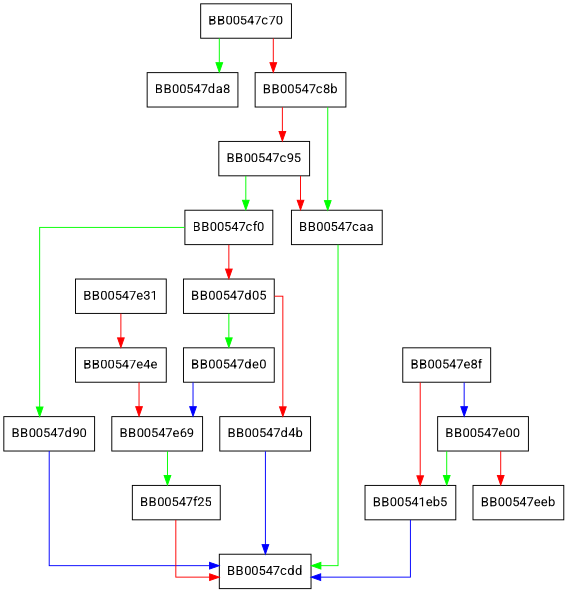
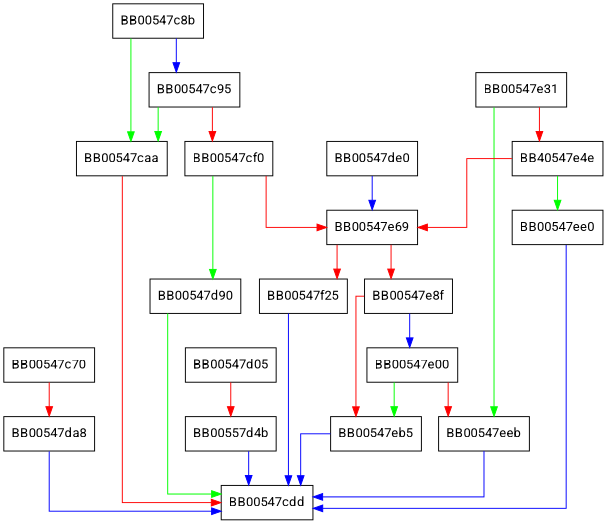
edge "BB00547c70" -> "BB00547da8": color green -> red
edge "BB00547c70" -> "BB00547c8b": removed
edge "BB00547c8b" -> "BB00547c95": color red -> blue
edge "BB00547c95" -> "BB00547cf0": color green -> red
edge "BB00547c95" -> "BB00547caa": color red -> green
node "BB00547ee0": added
edge "BB00547cf0" -> "BB00547d05": now "BB00547cf0" -> "BB00547e69"
edge "BB00547e69" -> "BB00547e8f": added
edge "BB00547e31" -> "BB00547eeb": added
edge "BB00547d05" -> "BB00547de0": removed
node "BB00547e4e": label "BB00547e4e" -> "BB40547e4e"
edge "BB00547caa" -> "BB00547cdd": color green -> red
node "BB00547d4b": label "BB00547d4b" -> "BB00557d4b"
edge "BB00547e69" -> "BB00547f25": color green -> red
edge "BB00547eeb" -> "BB00547cdd": added
node "BB00541eb5": label "BB00541eb5" -> "BB00547eb5"
edge "BB00547da8" -> "BB00547cdd": added
edge "BB00547f25" -> "BB00547cdd": color red -> blue
edge "BB00547d90" -> "BB00547cdd": color blue -> green
